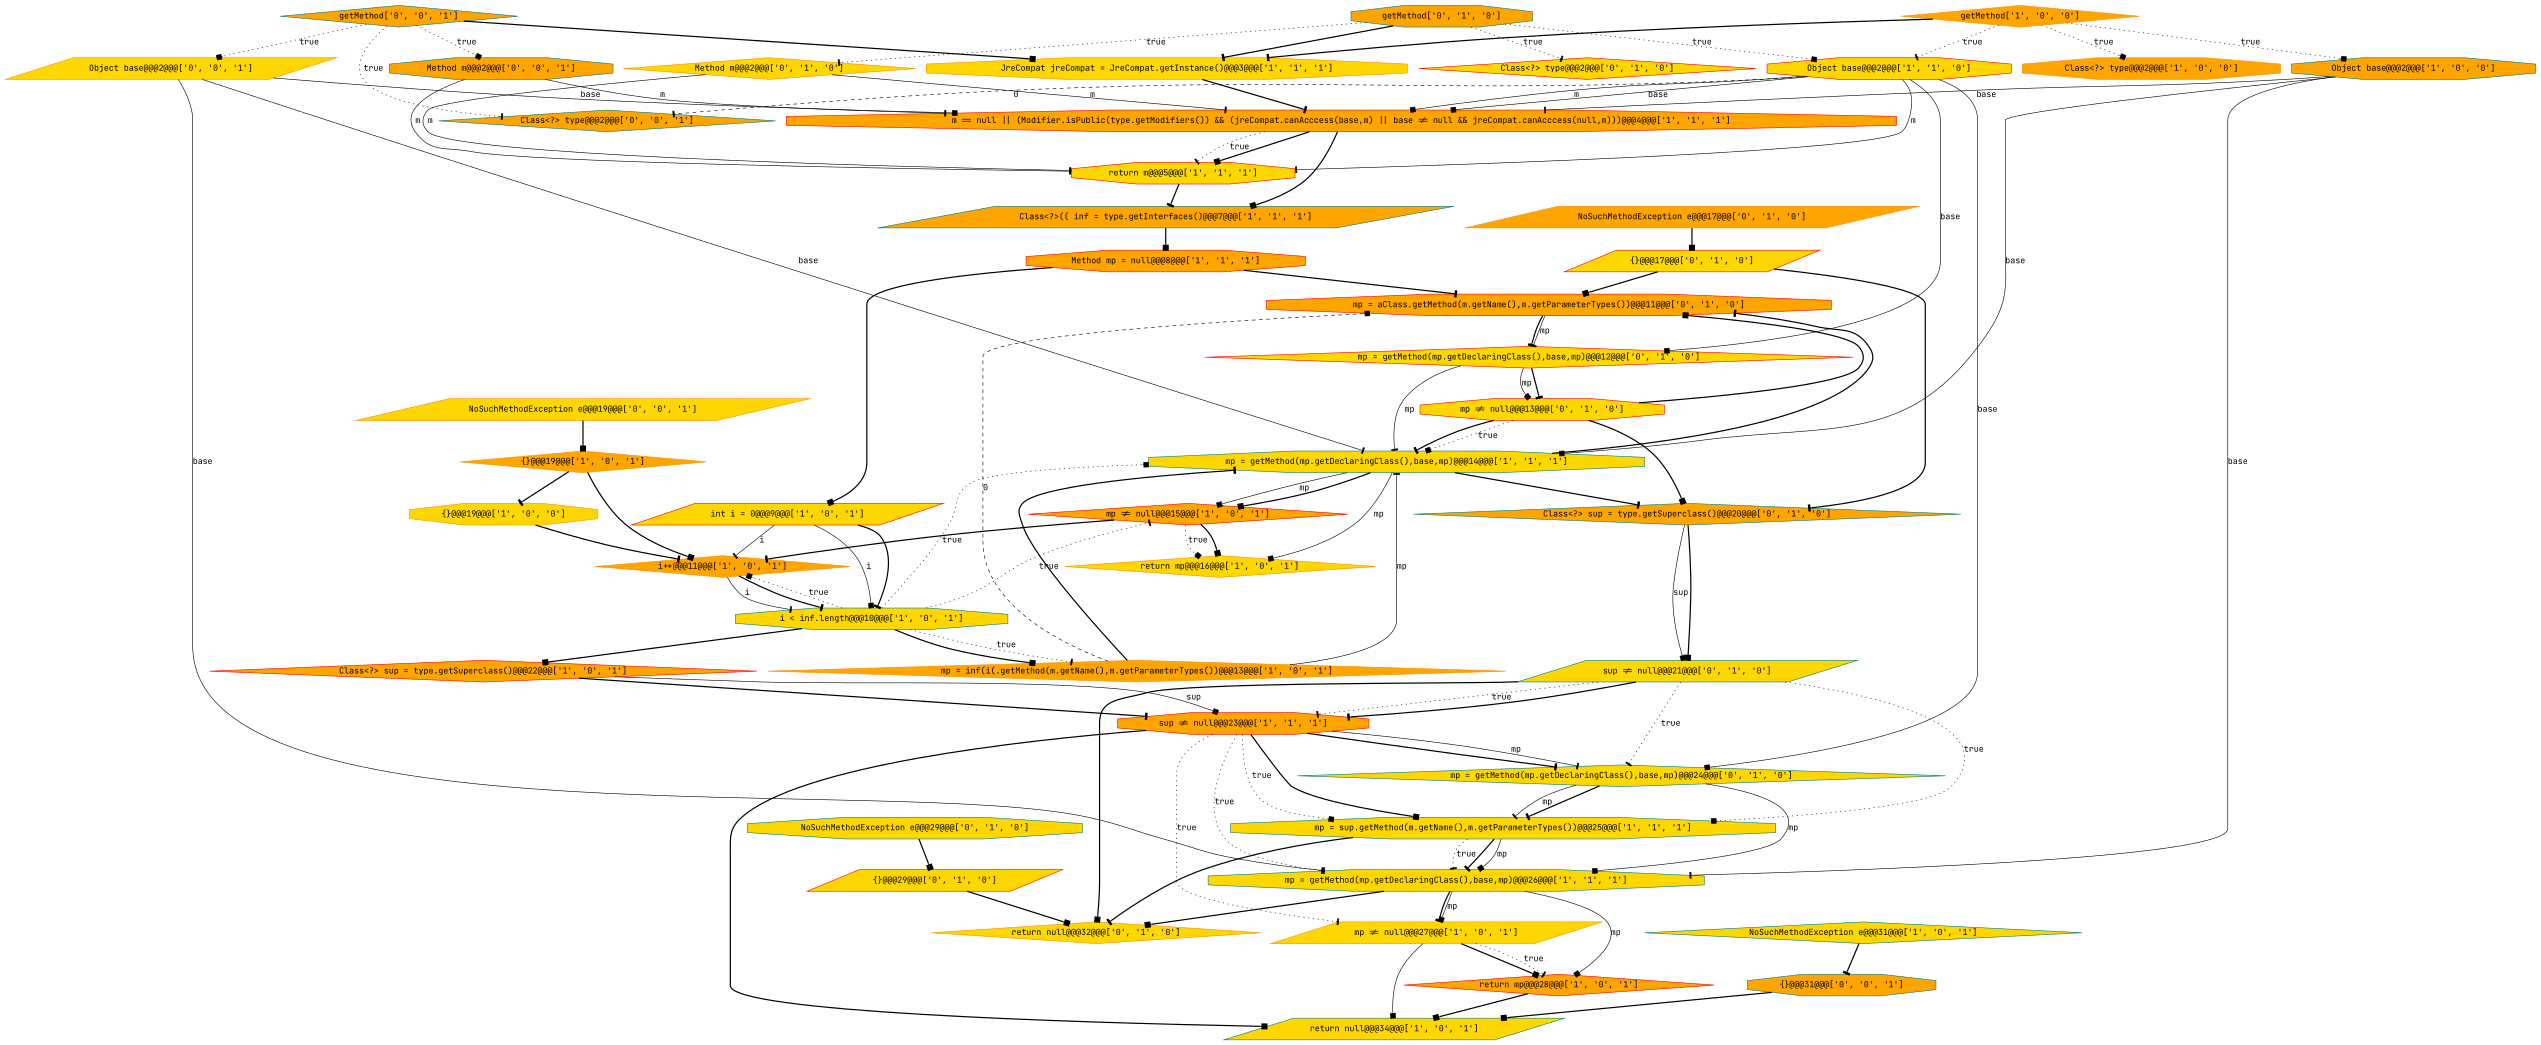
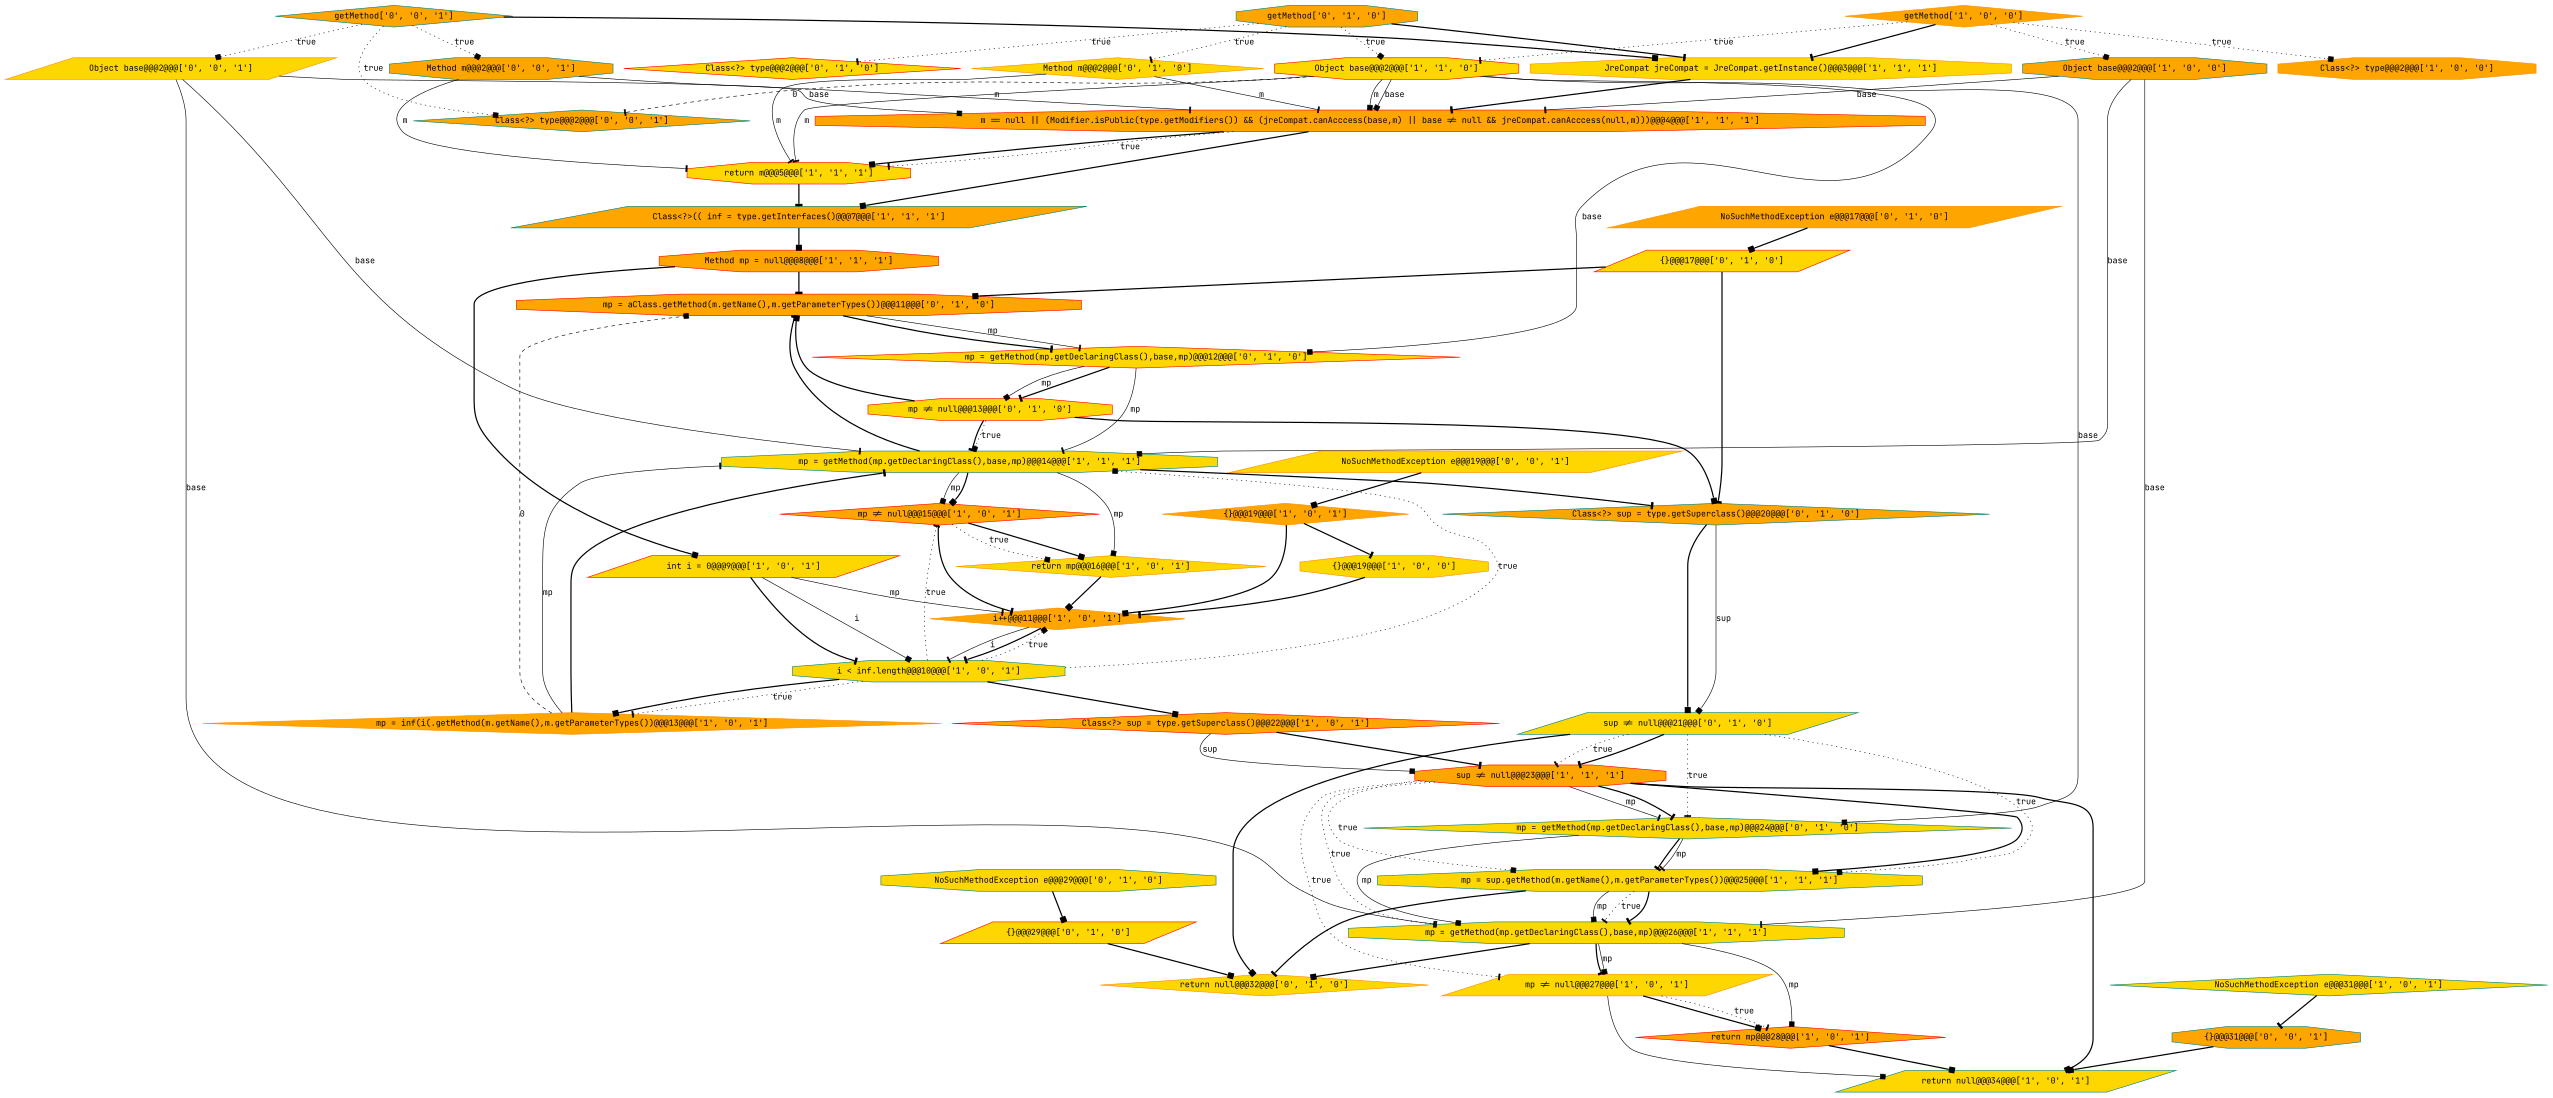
edge "getMethod['0', '0', '1']" -> "Class<?> type@@@2@@@['0', '0', '1']": arrowhead tee -> box
edge "int i = 0@@@9@@@['1', '0', '1']" -> "i++@@@11@@@['1', '0', '1']": label "i" -> "mp"
edge "return mp@@@16@@@['1', '0', '1']" -> "i++@@@11@@@['1', '0', '1']": added
